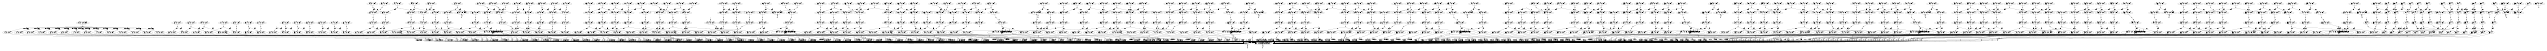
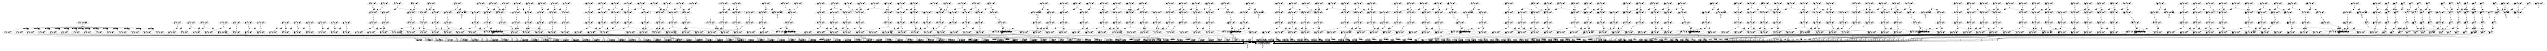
node "409: {(c < 20)}": removed
node "596: {}": added
node "310: {(c < 20)}": added
node "148: {(c < 20)}": removed
node "218: {(c < 20)}": added
node "451: {(c < 20)}": removed
